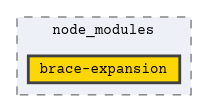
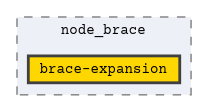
cluster "node_modules": label "node_modules" -> "node_brace"
